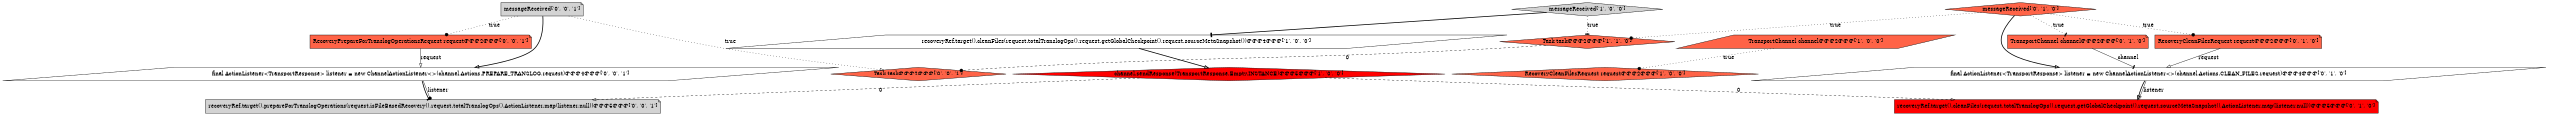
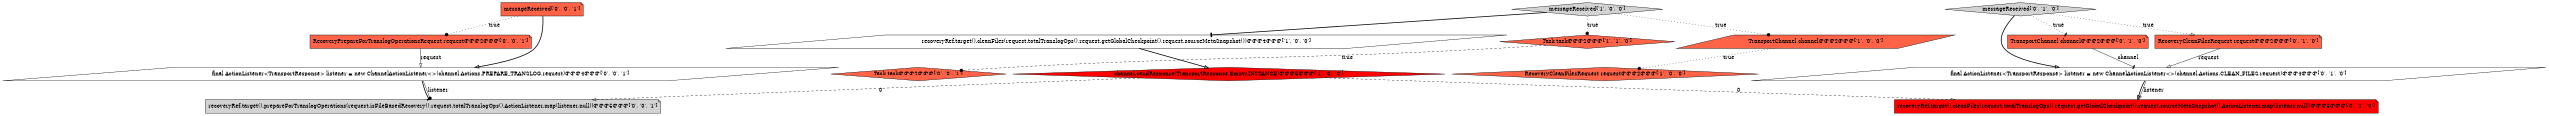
node "messageReceived['0', '0', '1']": fillcolor lightgray -> tomato
node "messageReceived['0', '1', '0']": fillcolor tomato -> lightgray
edge "messageReceived['1', '0', '0']" -> "Task task@@@2@@@['1', '1', '0']": arrowhead tee -> dot
edge "messageReceived['1', '0', '0']" -> "TransportChannel channel@@@2@@@['1', '0', '0']": added, label "true"
edge "messageReceived['0', '1', '0']" -> "RecoveryCleanFilesRequest request@@@2@@@['0', '1', '0']": arrowhead dot -> onormal
edge "messageReceived['0', '1', '0']" -> "Task task@@@2@@@['1', '1', '0']": removed, label "true"
edge "messageReceived['0', '0', '1']" -> "Task task@@@2@@@['0', '0', '1']": removed, label "true"
edge "Task task@@@2@@@['1', '1', '0']" -> "Task task@@@2@@@['0', '0', '1']": label "0" -> "true"
